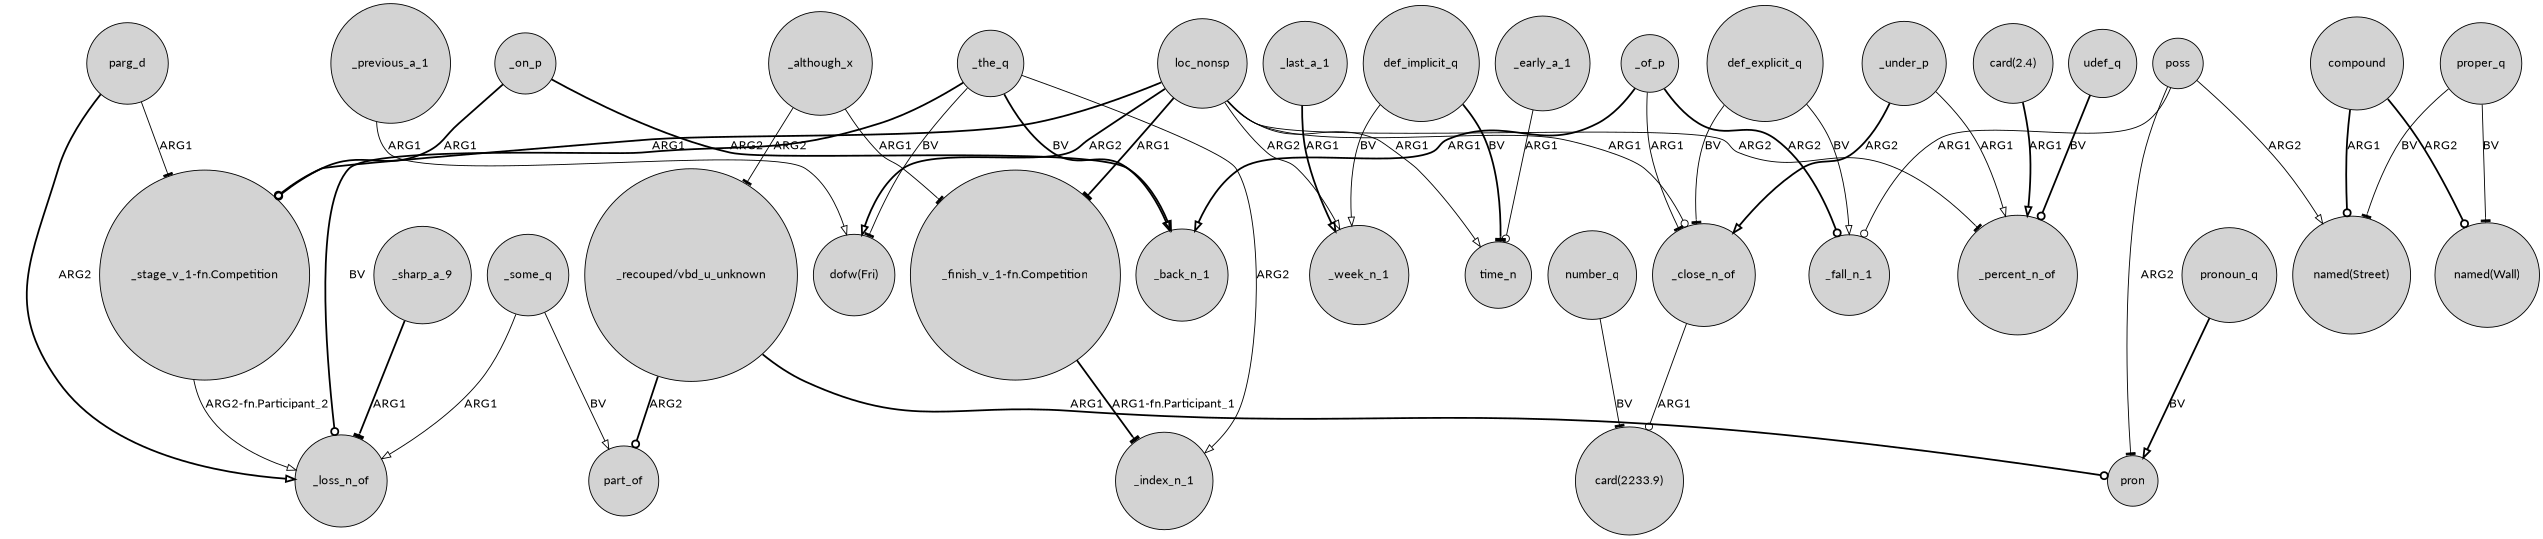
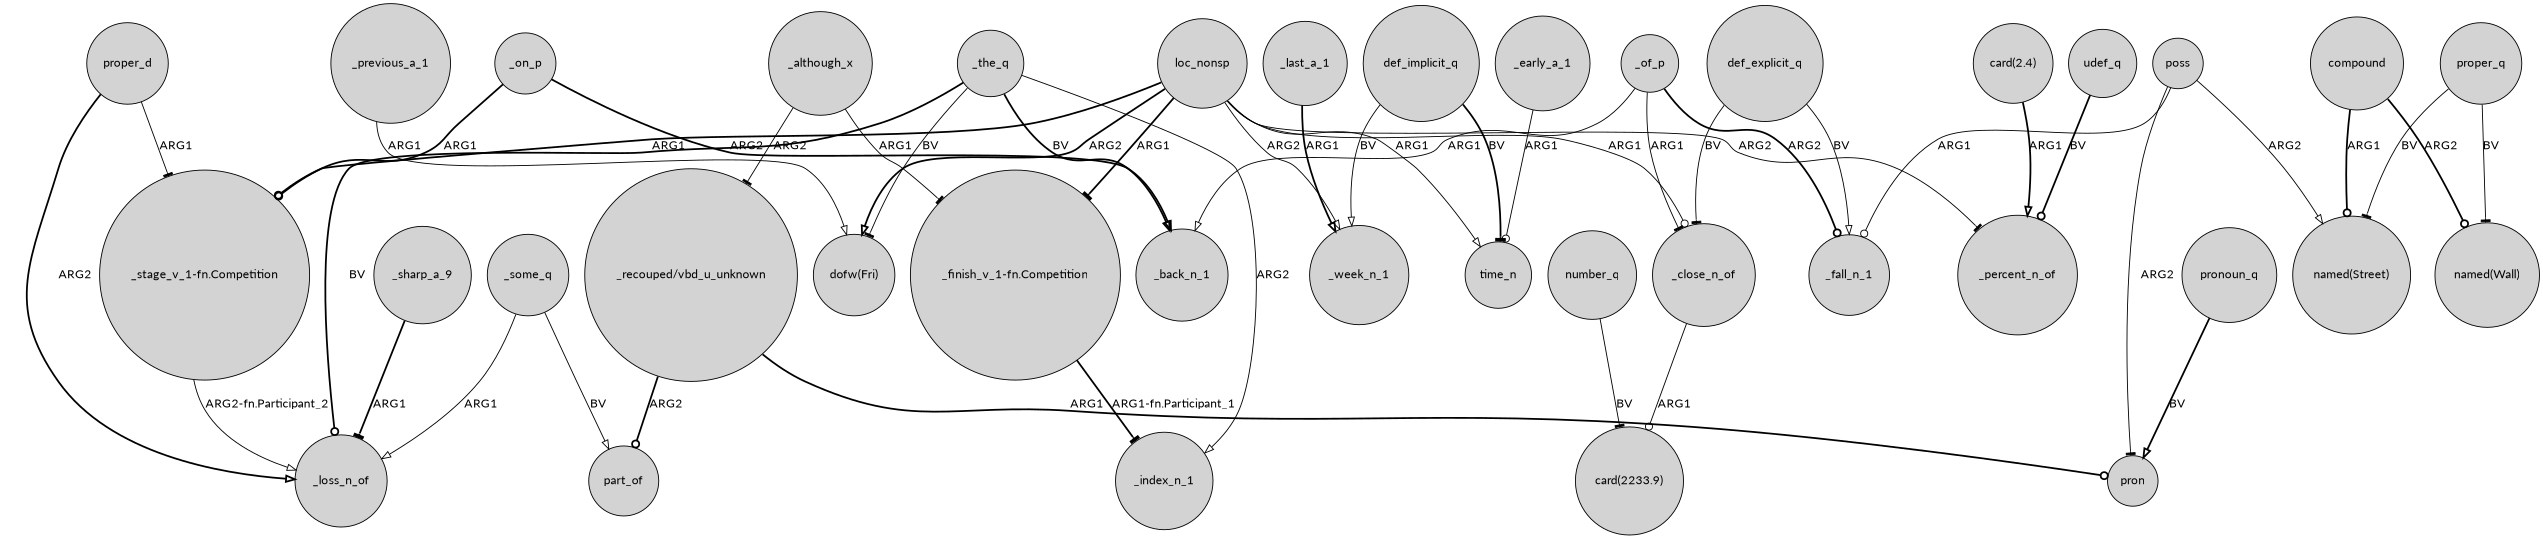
node "parg_d": label "parg_d" -> "proper_d"
node "_under_p": removed
edge "_of_p" -> "_back_n_1": style bold -> solid
